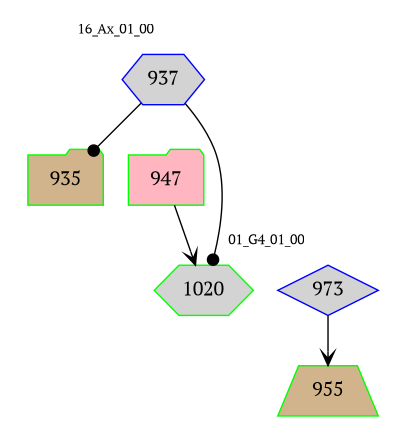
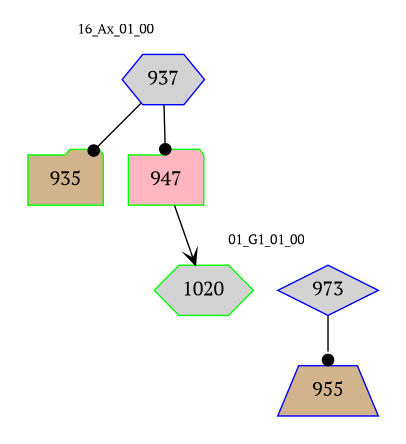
edge "937" -> "1020": now "937" -> "947"
cluster "01_G4_01_00": label "01_G4_01_00" -> "01_G1_01_00"
edge "973" -> "955": arrowhead vee -> dot
node "955": color green -> blue
